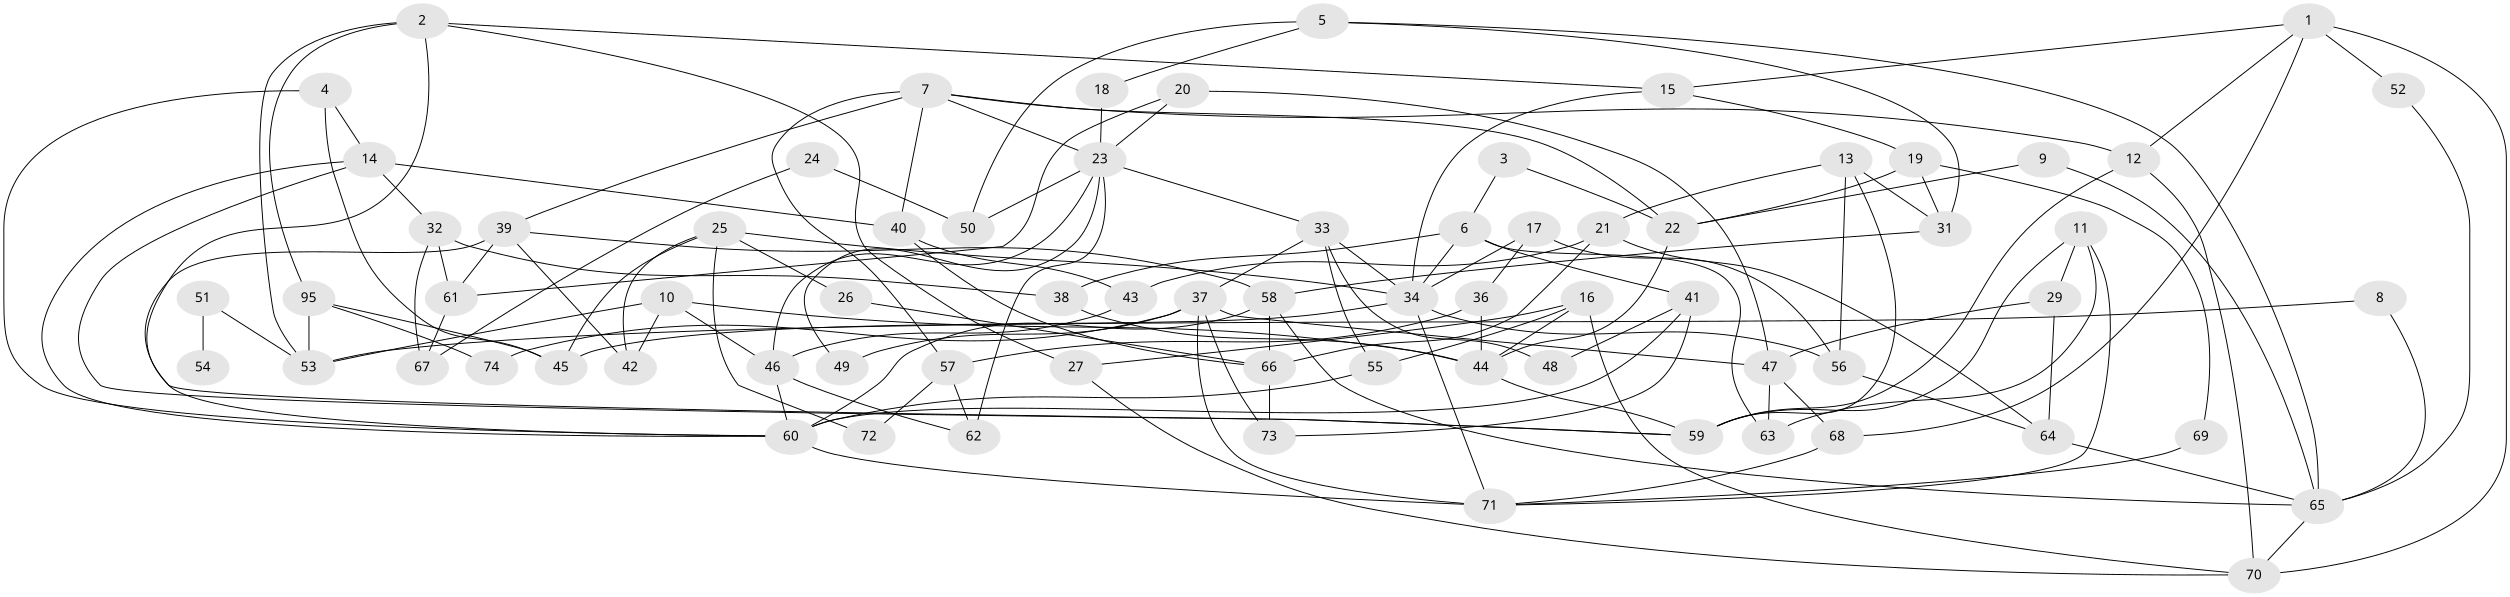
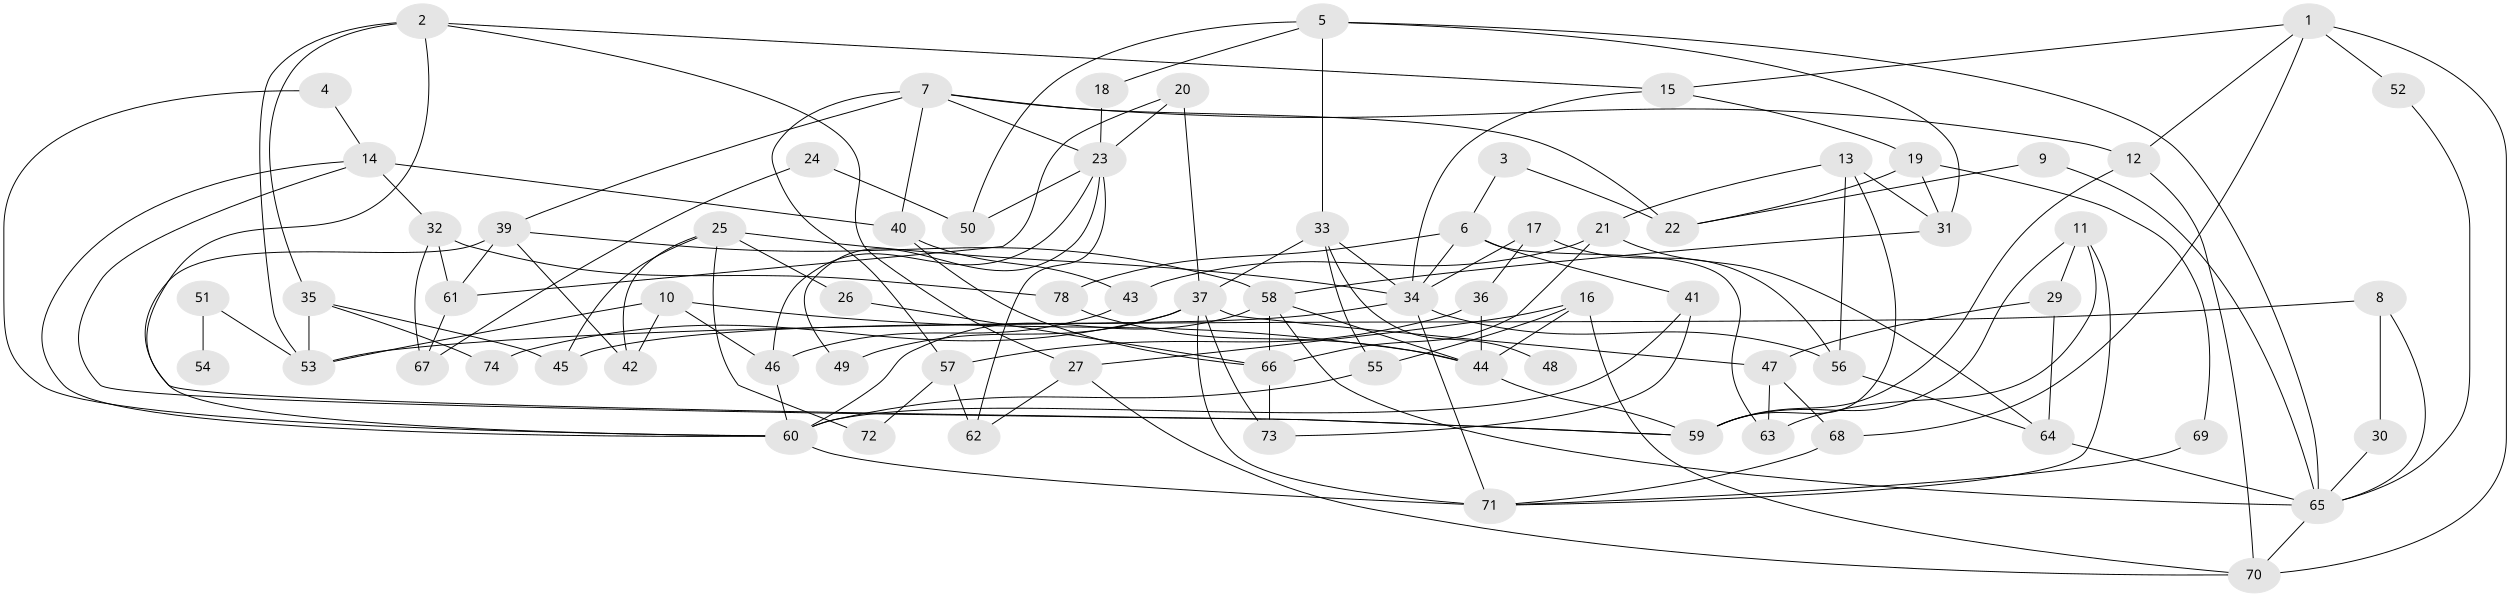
edge "20" -- "47": now "20" -- "37"
edge "23" -- "33": now "5" -- "33"
edge "4" -- "45": removed
node "95": label "95" -> "35"
node "38": label "38" -> "78"
edge "22" -- "44": now "58" -- "44"
edge "41" -- "48": removed
edge "46" -- "62": now "27" -- "62"
node "30": added
